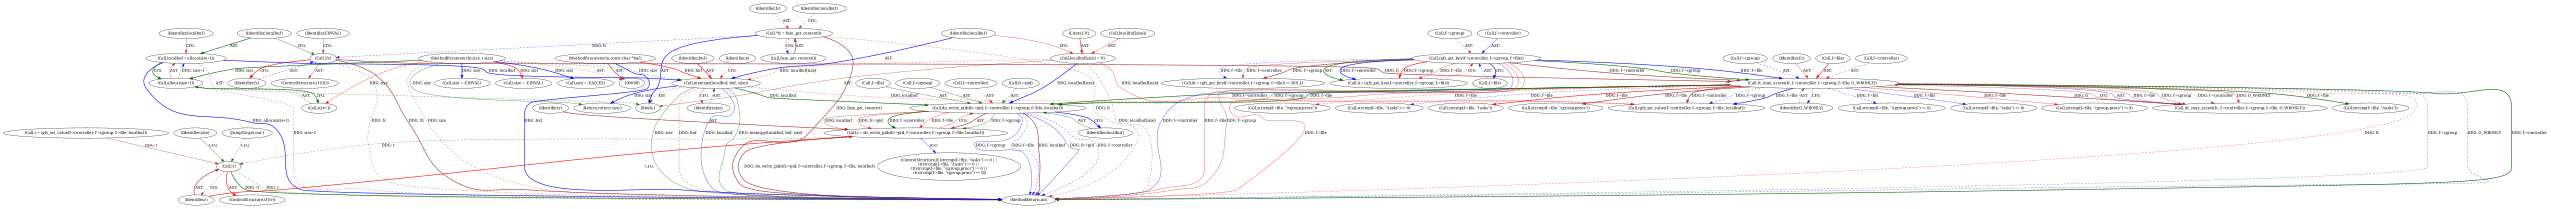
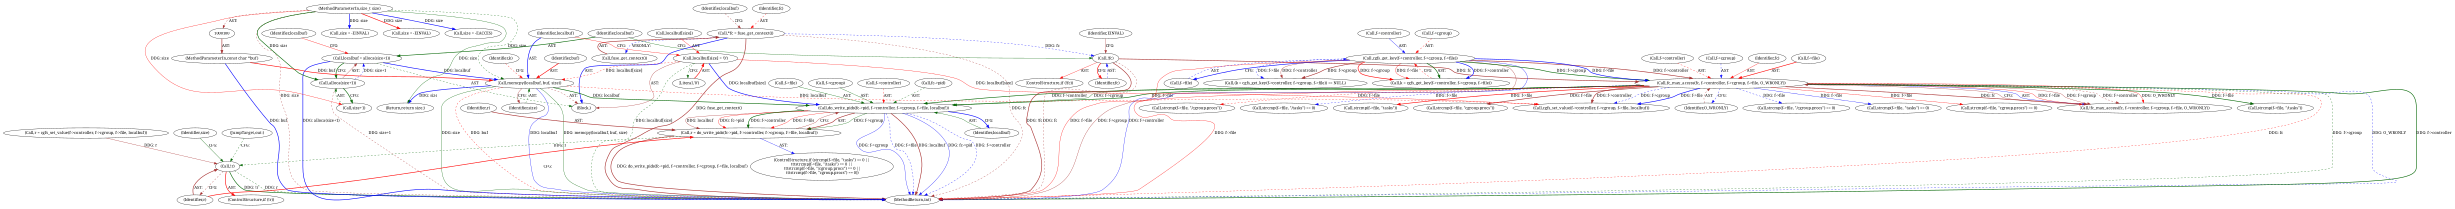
edge "(Call,*fc = fuse_get_context())" -> "(Call,fuse_get_context())": label "CFG: " -> "WRONLY: "
edge "(Call,localbuf[size] = '0')" -> "(Literal,'0')": added, label "CFG:"
edge "(MethodParameterIn,const char *buf)" -> "1000100": reversed
